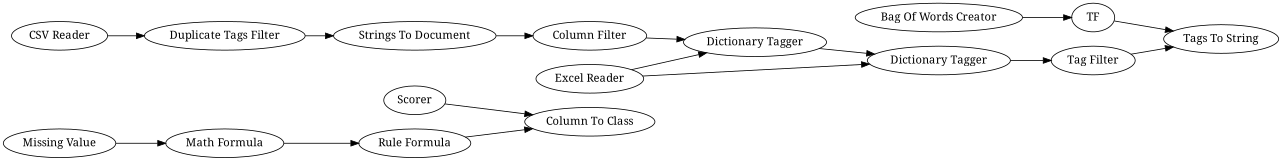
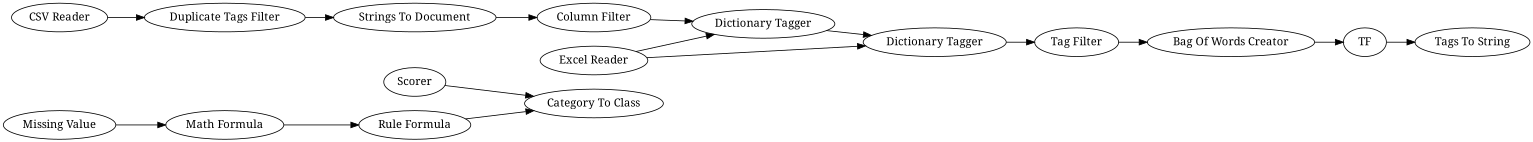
edge "Tag Filter" -> "Tags To String": now "Tag Filter" -> "Bag Of Words Creator"
node "Column To Class": label "Column To Class" -> "Category To Class"
